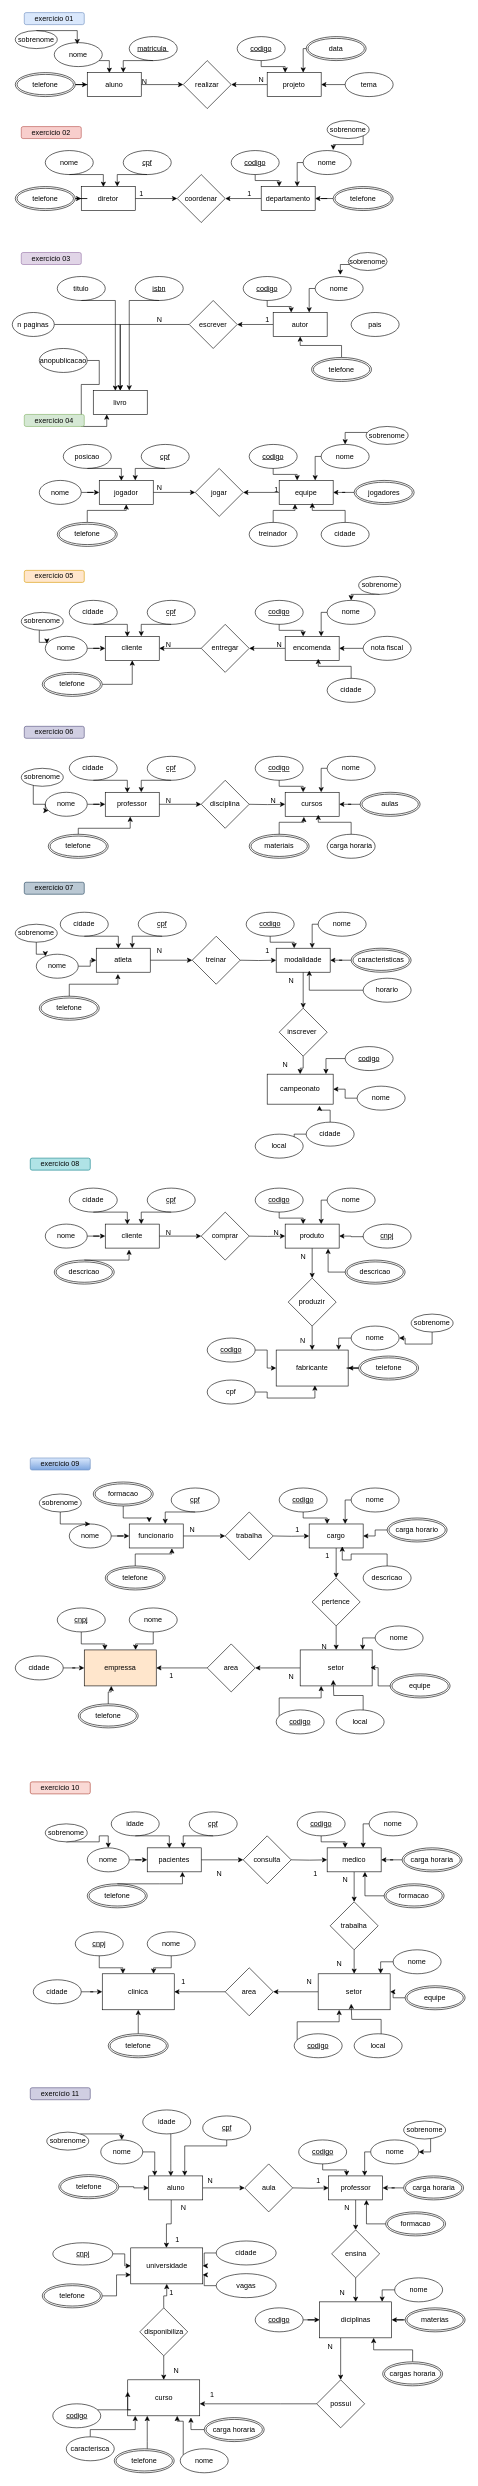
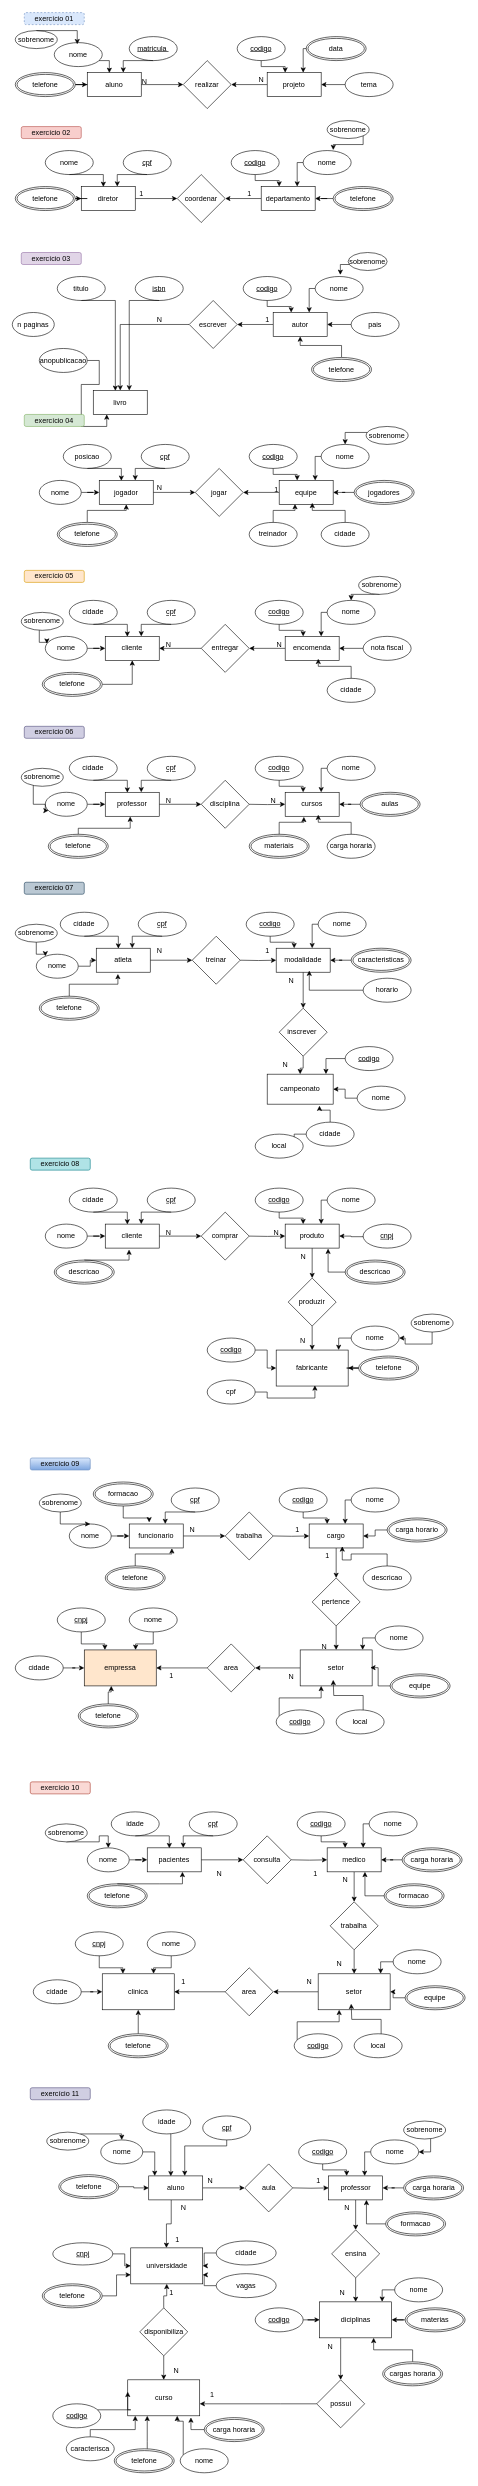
node "exercício 01": style solid -> dashed
edge "n paginas" -> "livro": removed
edge "pais" -> "autor": added
